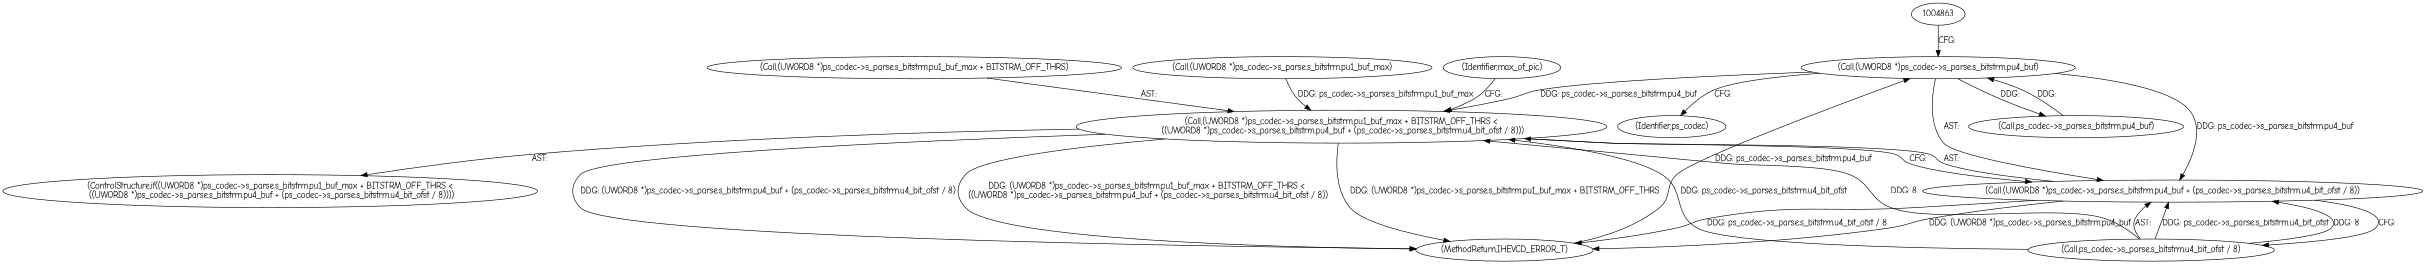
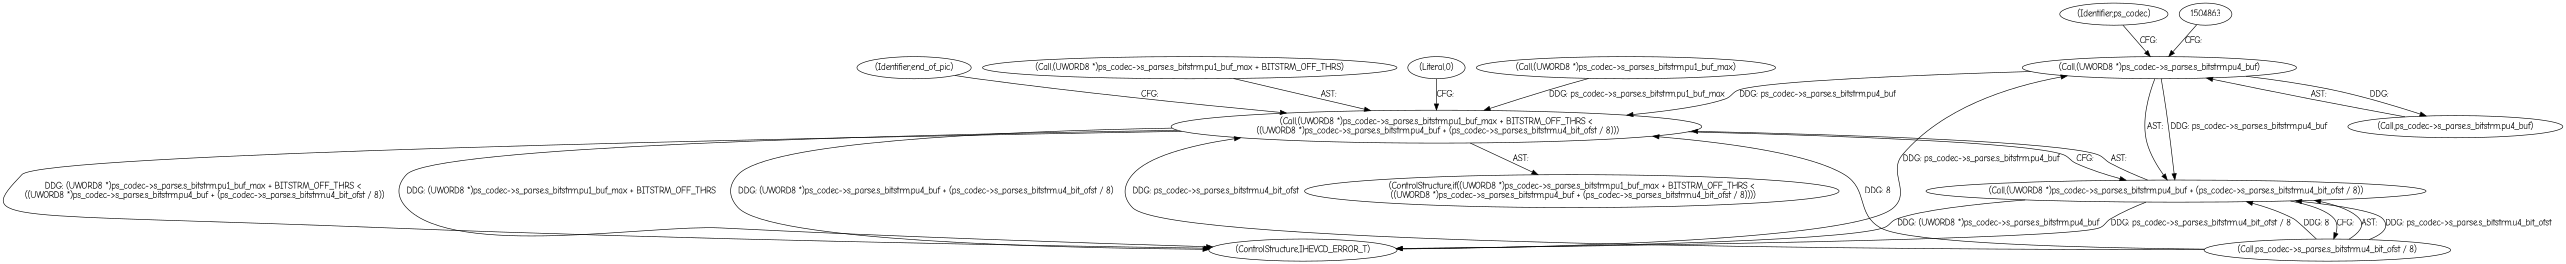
node "1004863": label "1004863" -> "1504863"
node "(Literal,0)": added
node "(Identifier,max_of_pic)": label "(Identifier,max_of_pic)" -> "(Identifier,end_of_pic)"
edge "(Call,(UWORD8 *)ps_codec->s_parse.s_bitstrm.pu4_buf)" -> "(Identifier,ps_codec)": reversed
edge "(Call,ps_codec->s_parse.s_bitstrm.pu4_buf)" -> "(Call,(UWORD8 *)ps_codec->s_parse.s_bitstrm.pu4_buf)": label "DDG: " -> "AST: "
node "(MethodReturn,IHEVCD_ERROR_T)": label "(MethodReturn,IHEVCD_ERROR_T)" -> "(ControlStructure,IHEVCD_ERROR_T)"
